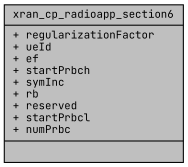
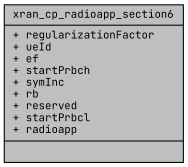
node "xran_cp_radioapp_section6": text "+ numPrbc" -> "+ radioapp"
